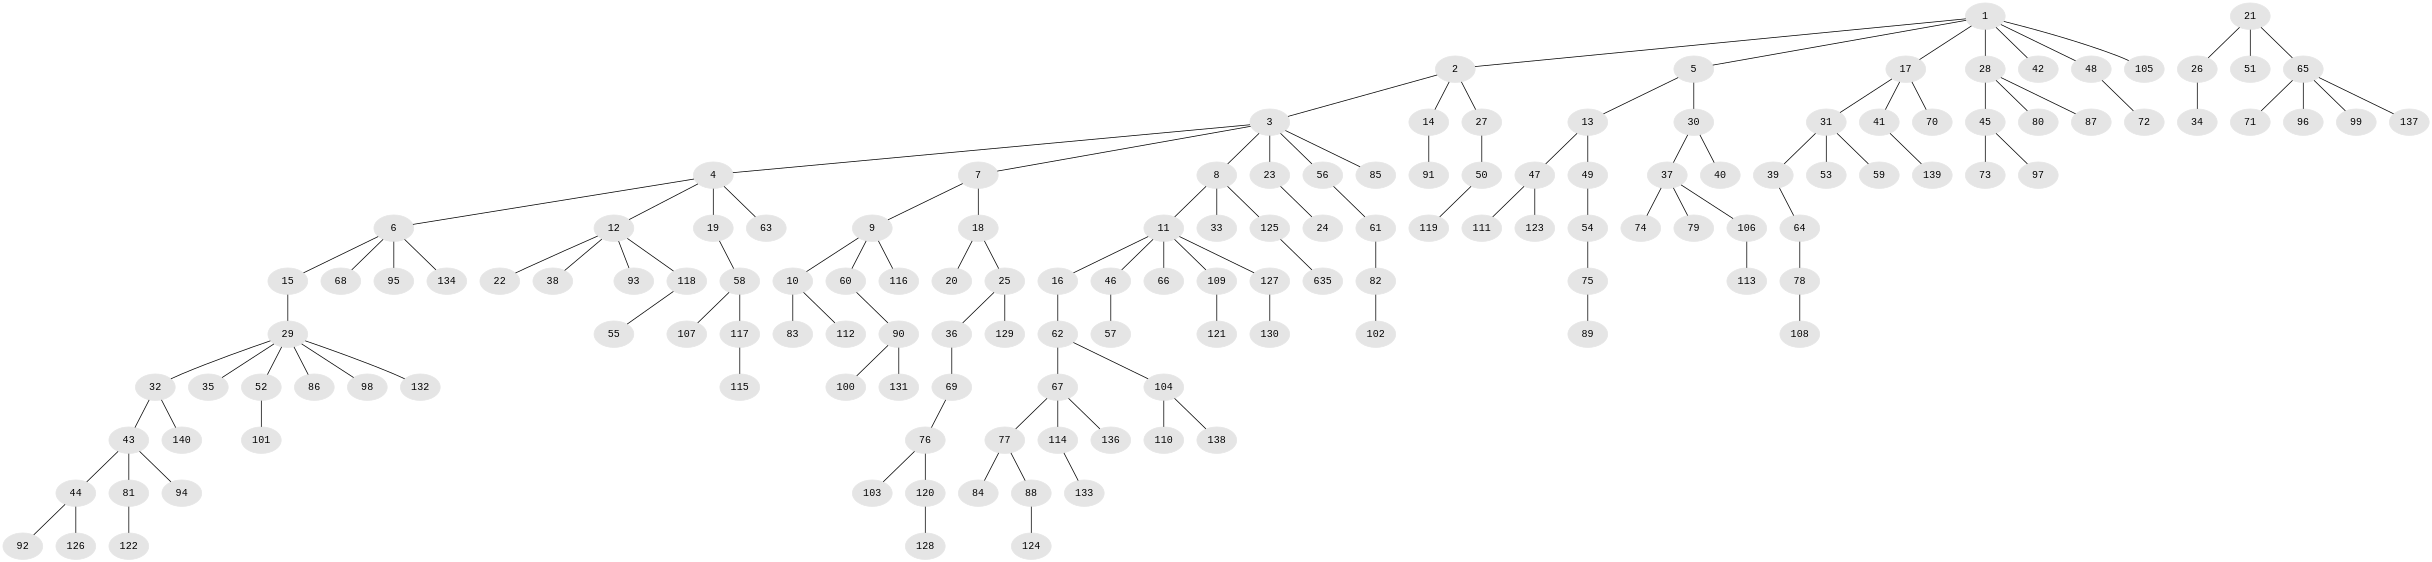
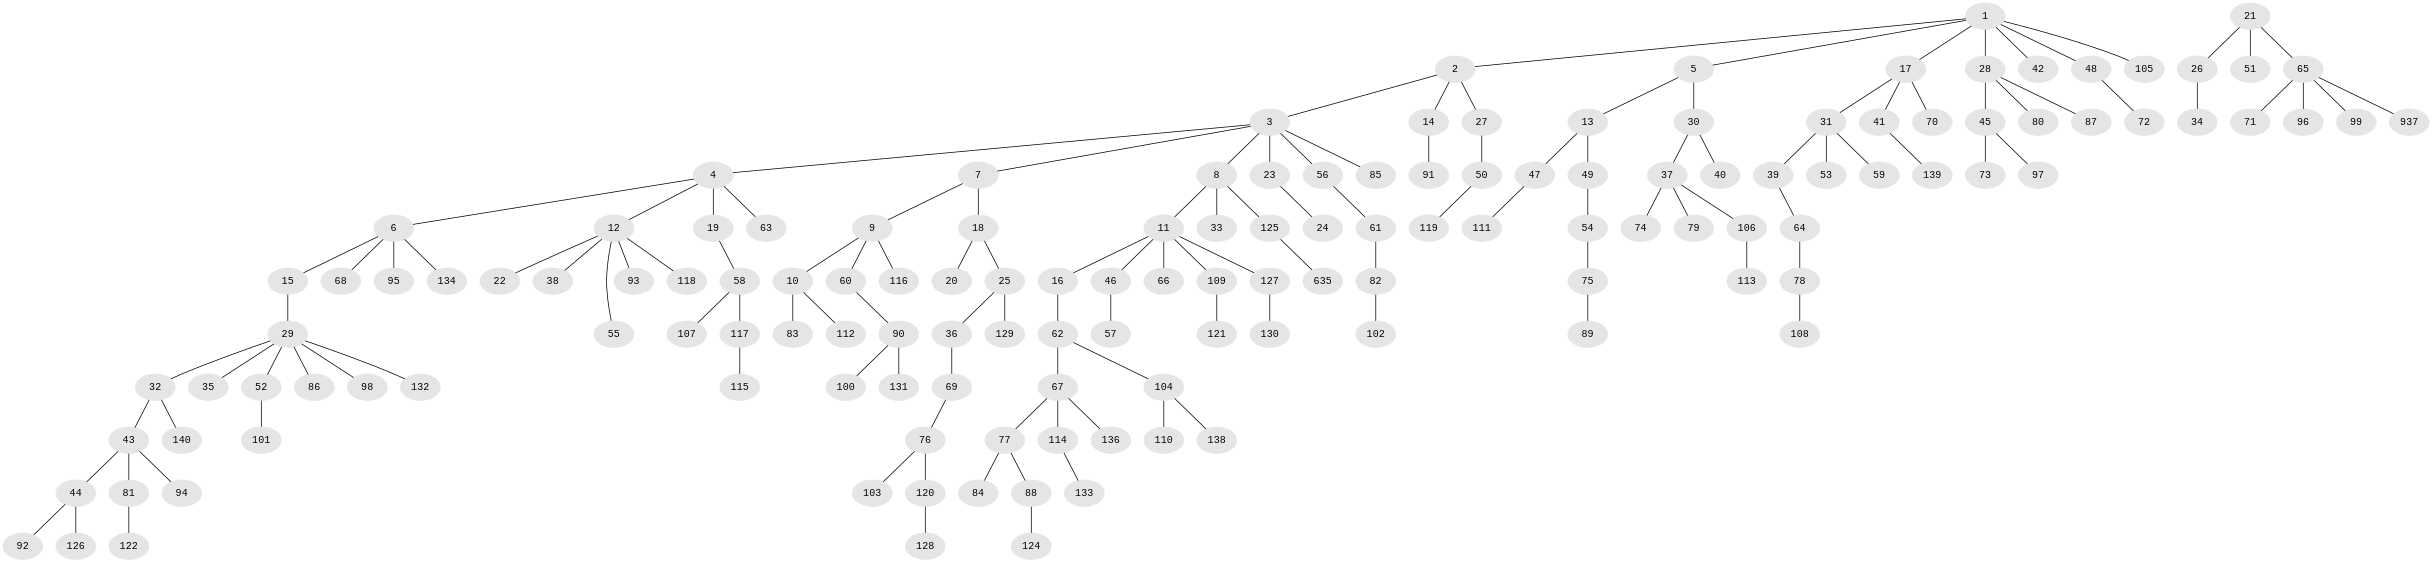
node "137": label "137" -> "937"
node "123": removed
edge "118" -- "55": now "12" -- "55"
